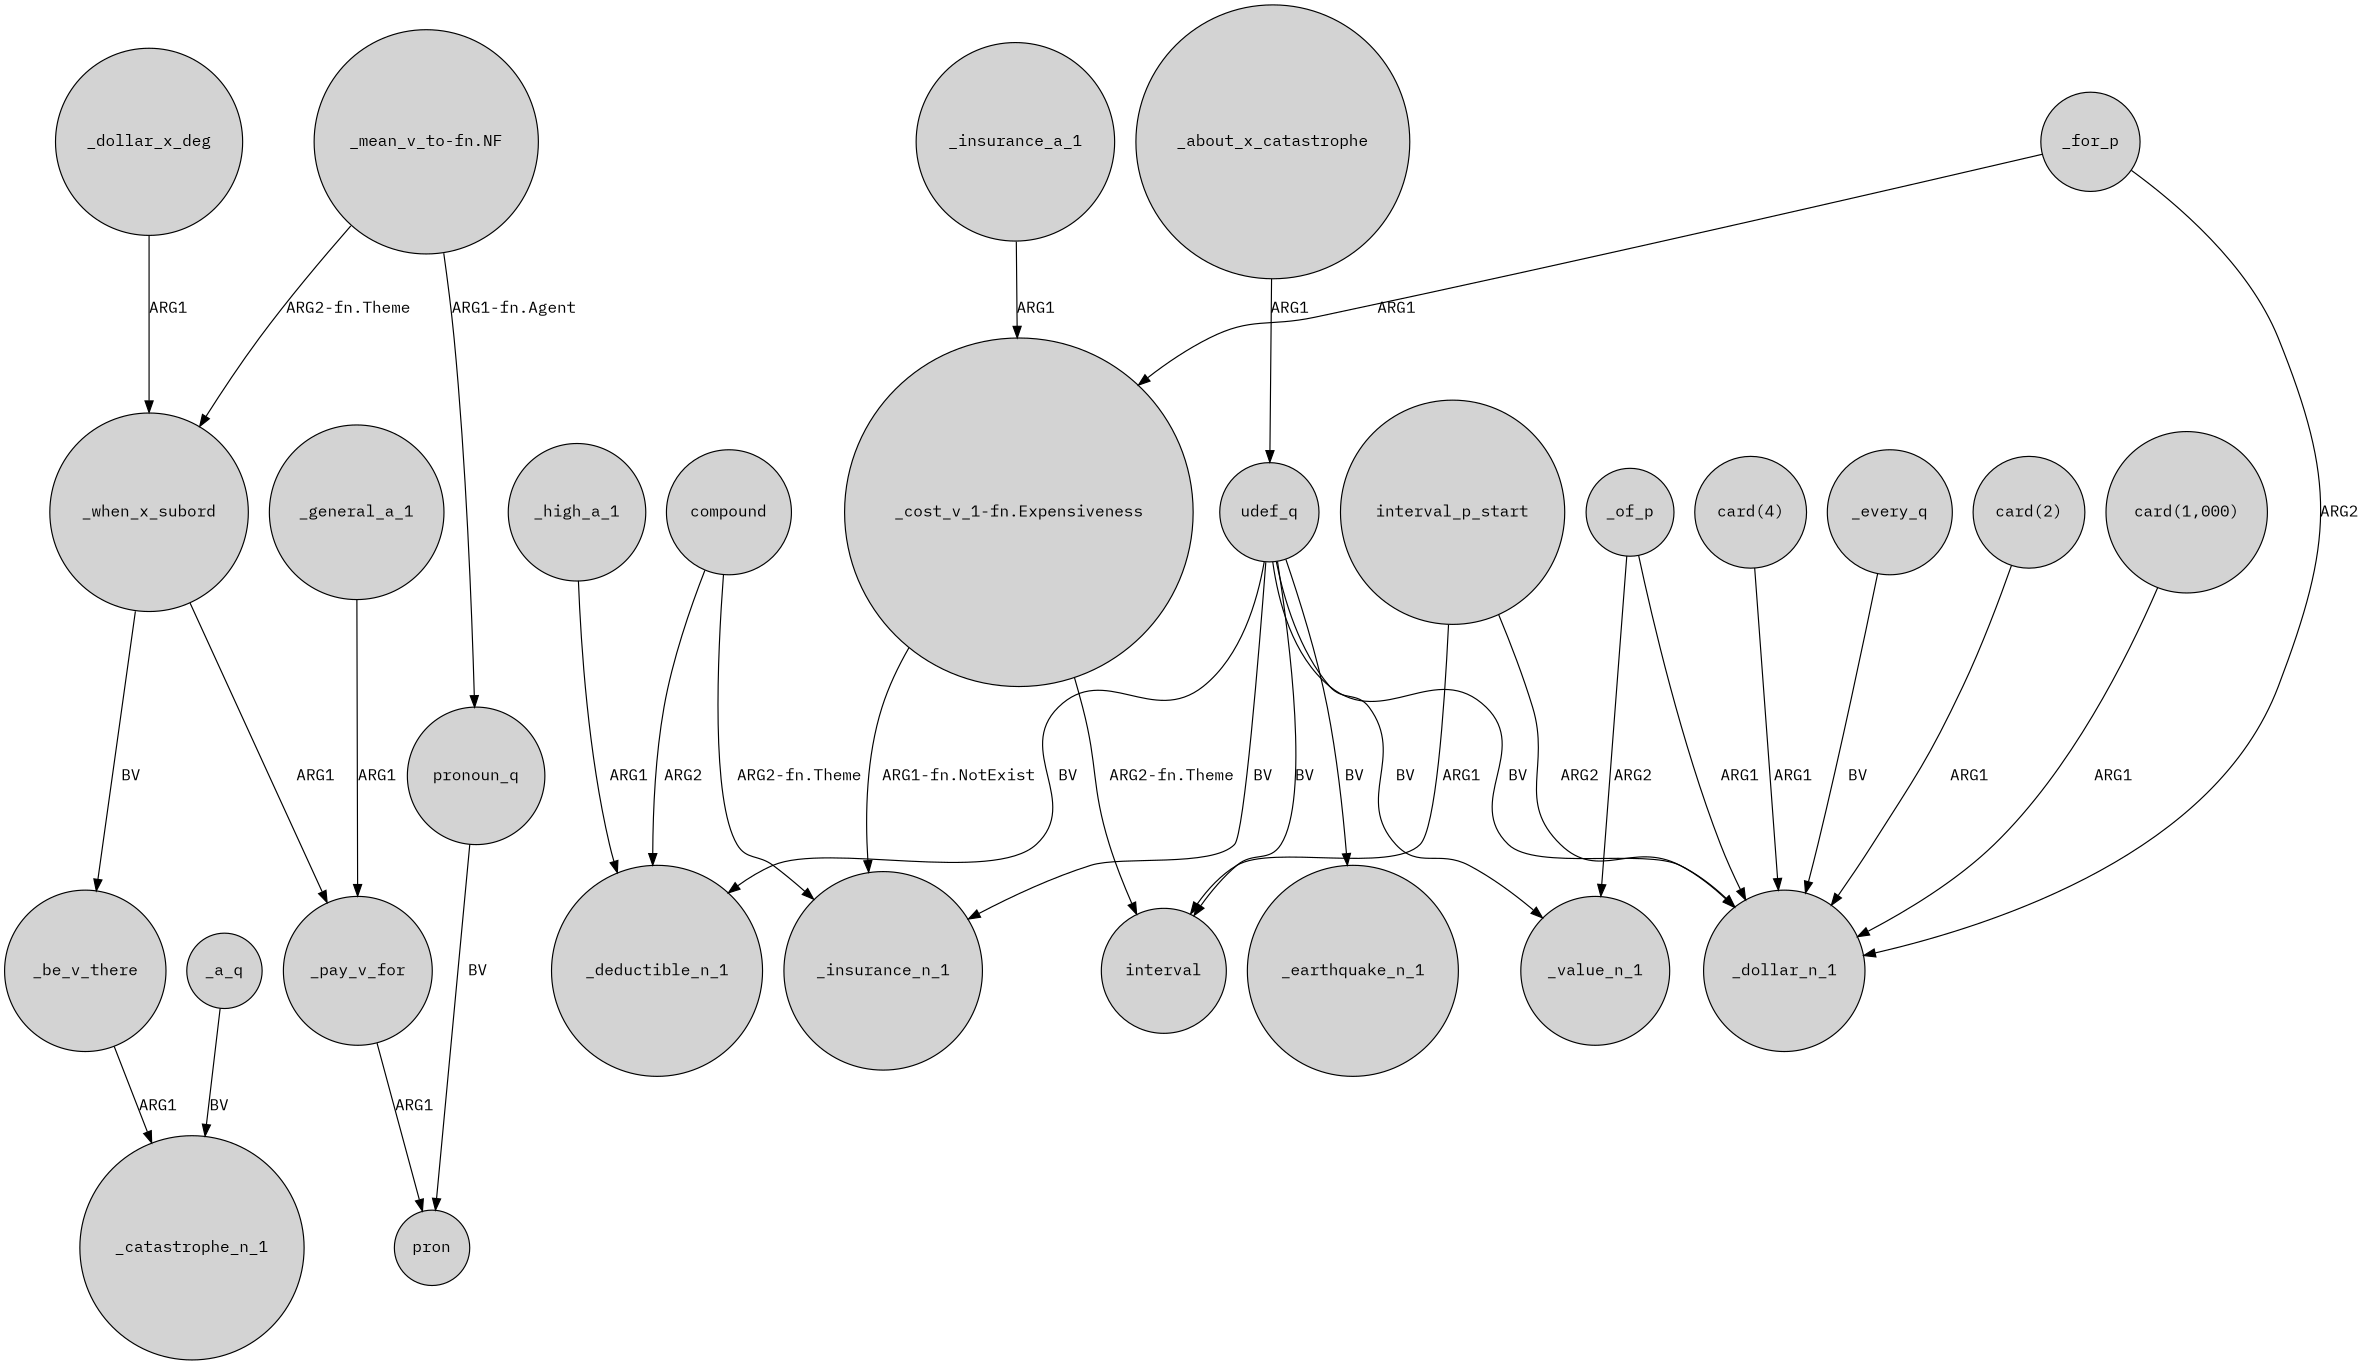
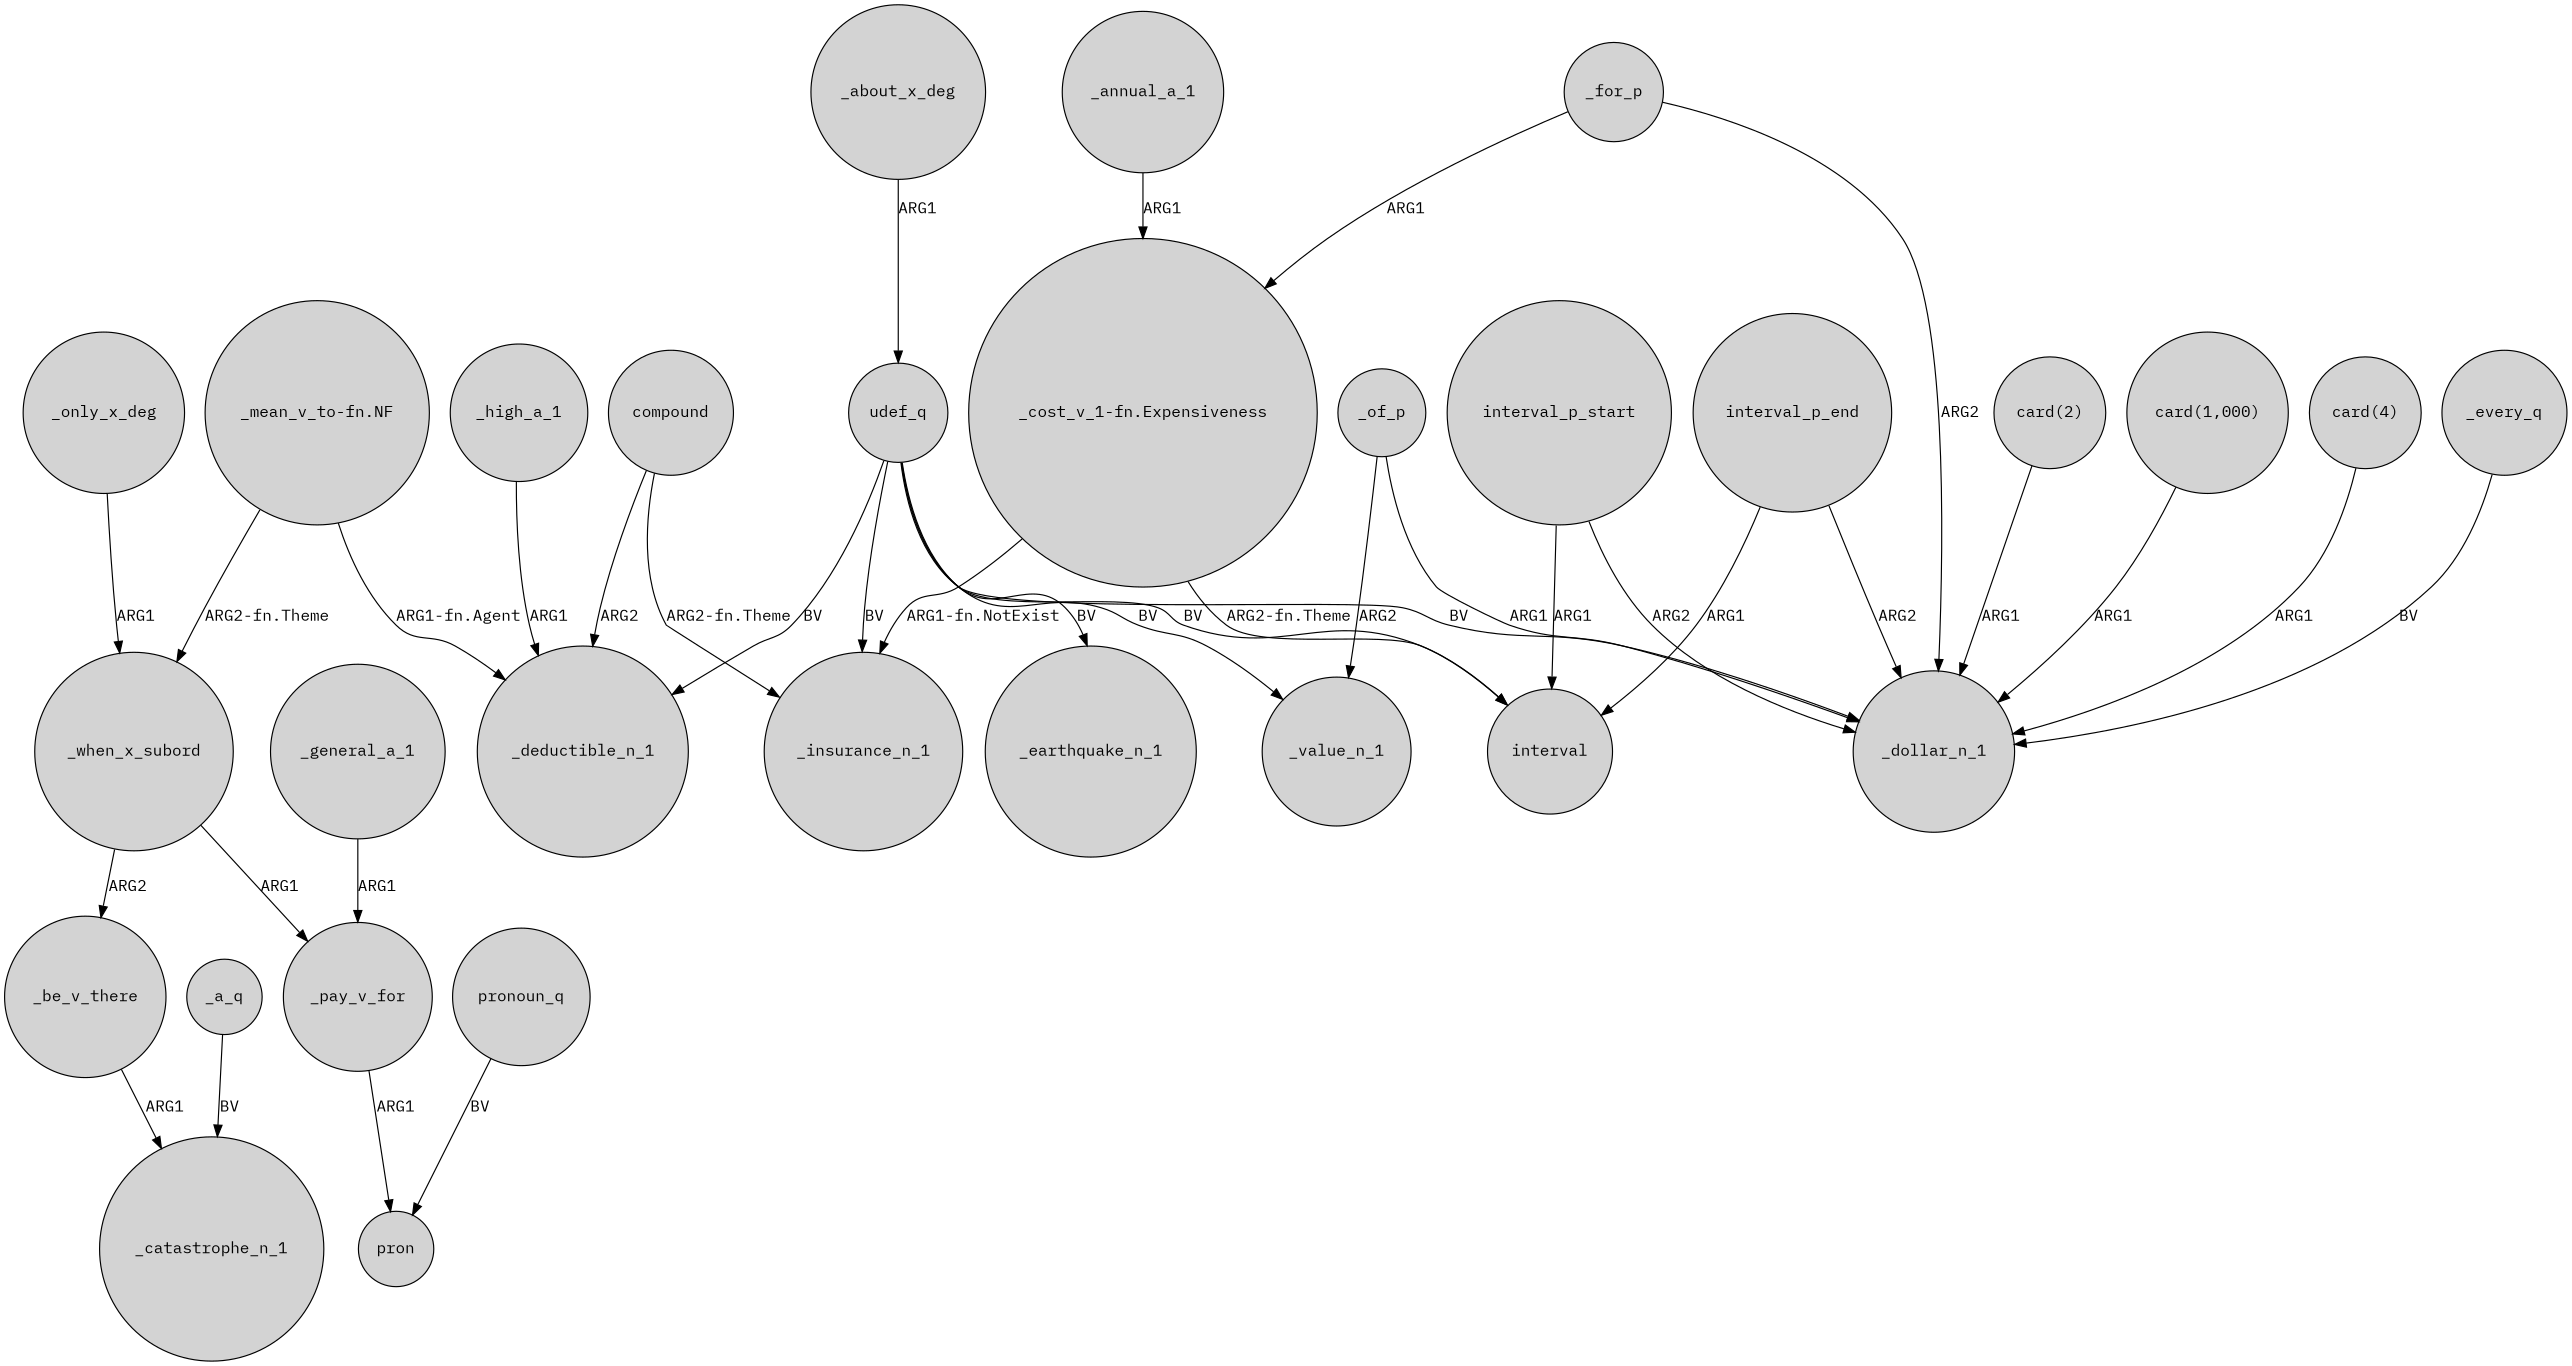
node "_dollar_x_deg": label "_dollar_x_deg" -> "_only_x_deg"
node "_insurance_a_1": label "_insurance_a_1" -> "_annual_a_1"
node "_about_x_catastrophe": label "_about_x_catastrophe" -> "_about_x_deg"
node "interval_p_end": added
edge "_mean_v_to-fn.NF" -> "pronoun_q": now "_mean_v_to-fn.NF" -> "_deductible_n_1"
edge "_when_x_subord" -> "_be_v_there": label "BV" -> "ARG2"
